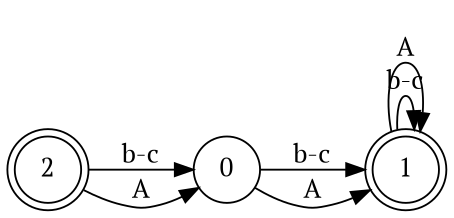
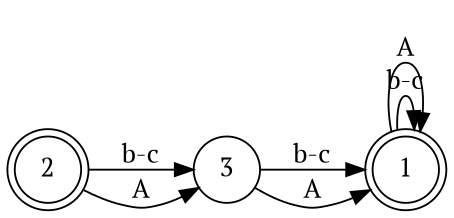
node "0": label "0" -> "3"
